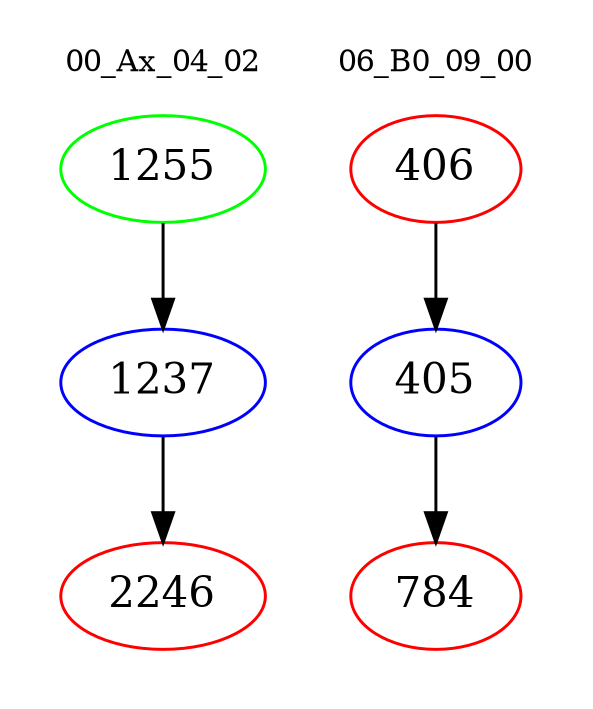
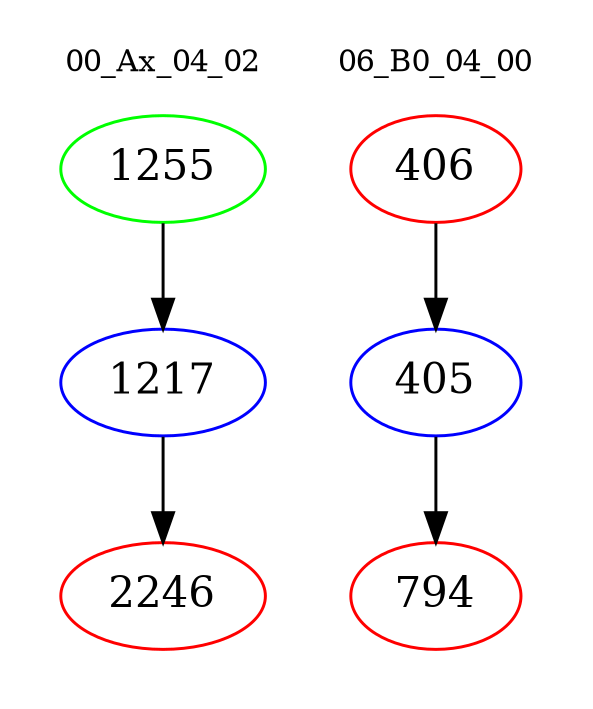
cluster "06_B0_09_00": label "06_B0_09_00" -> "06_B0_04_00"
node "1237": label "1237" -> "1217"
node "784": label "784" -> "794"
